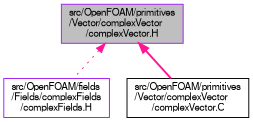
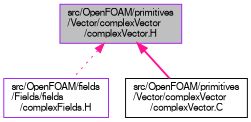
node "src/OpenFOAM/fields /Fields/complexFields /complexFields.H": label "src/OpenFOAM/fields /Fields/complexFields /complexFields.H" -> "src/OpenFOAM/fields /Fields/fields /complexFields.H"
